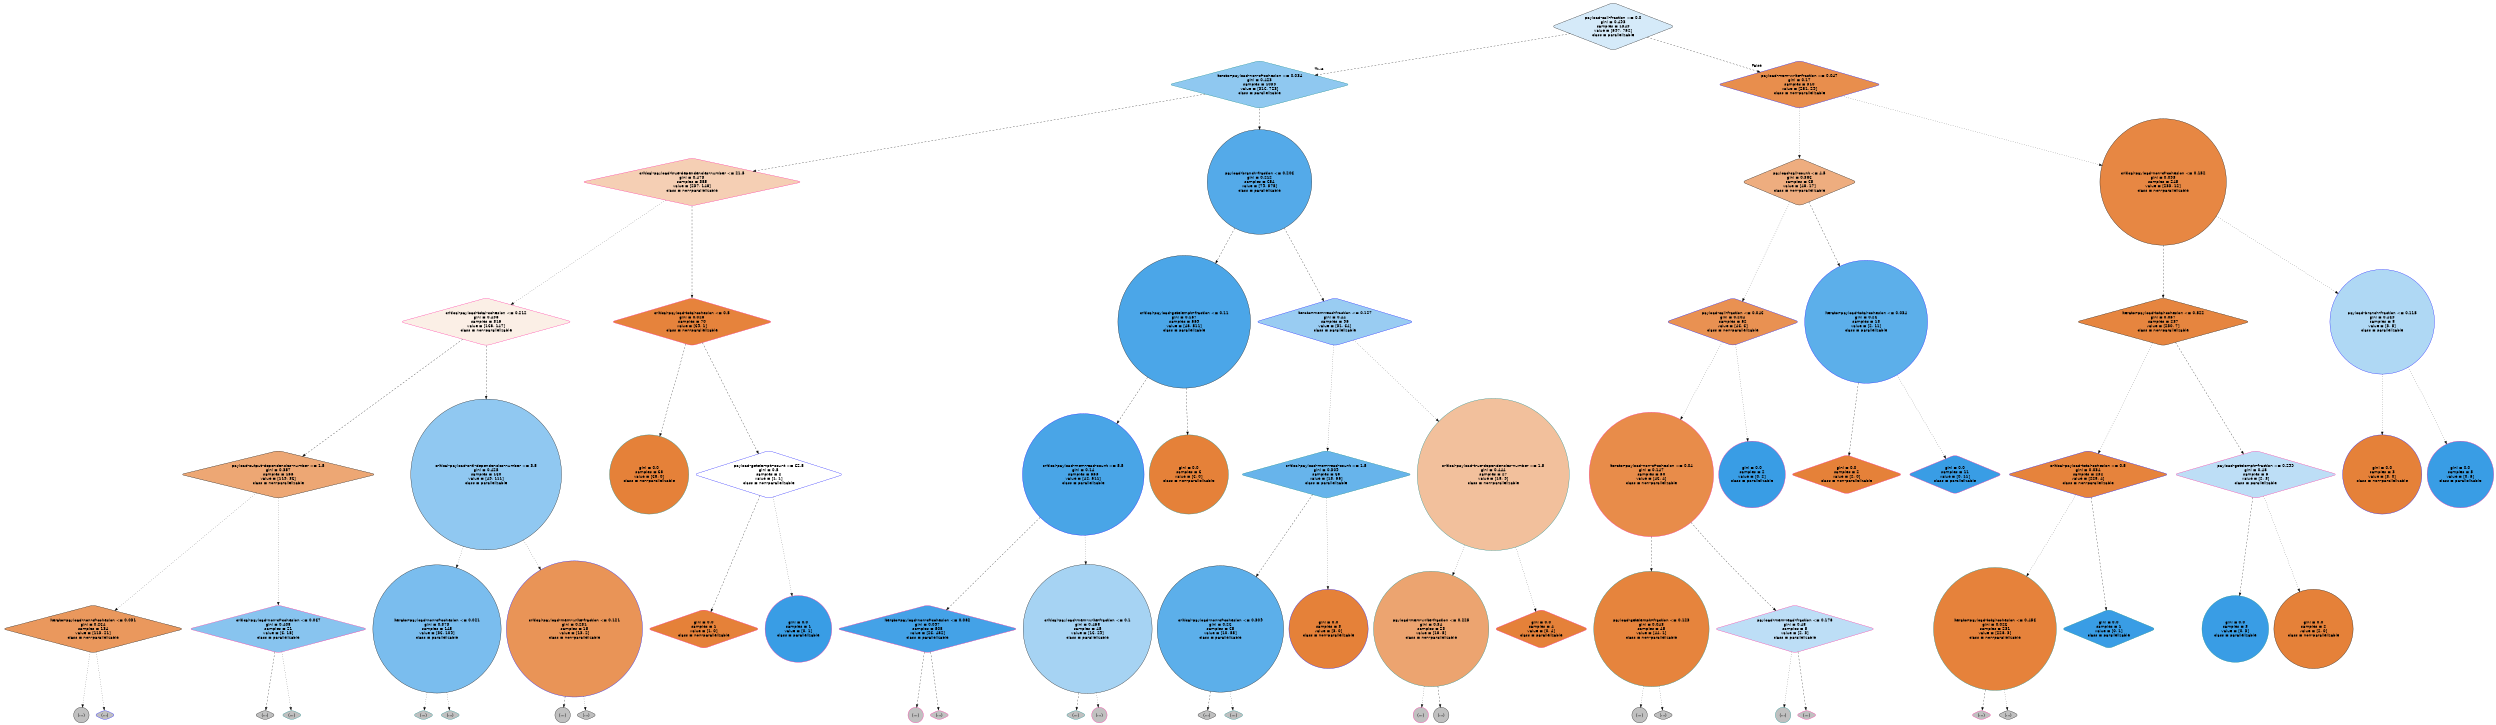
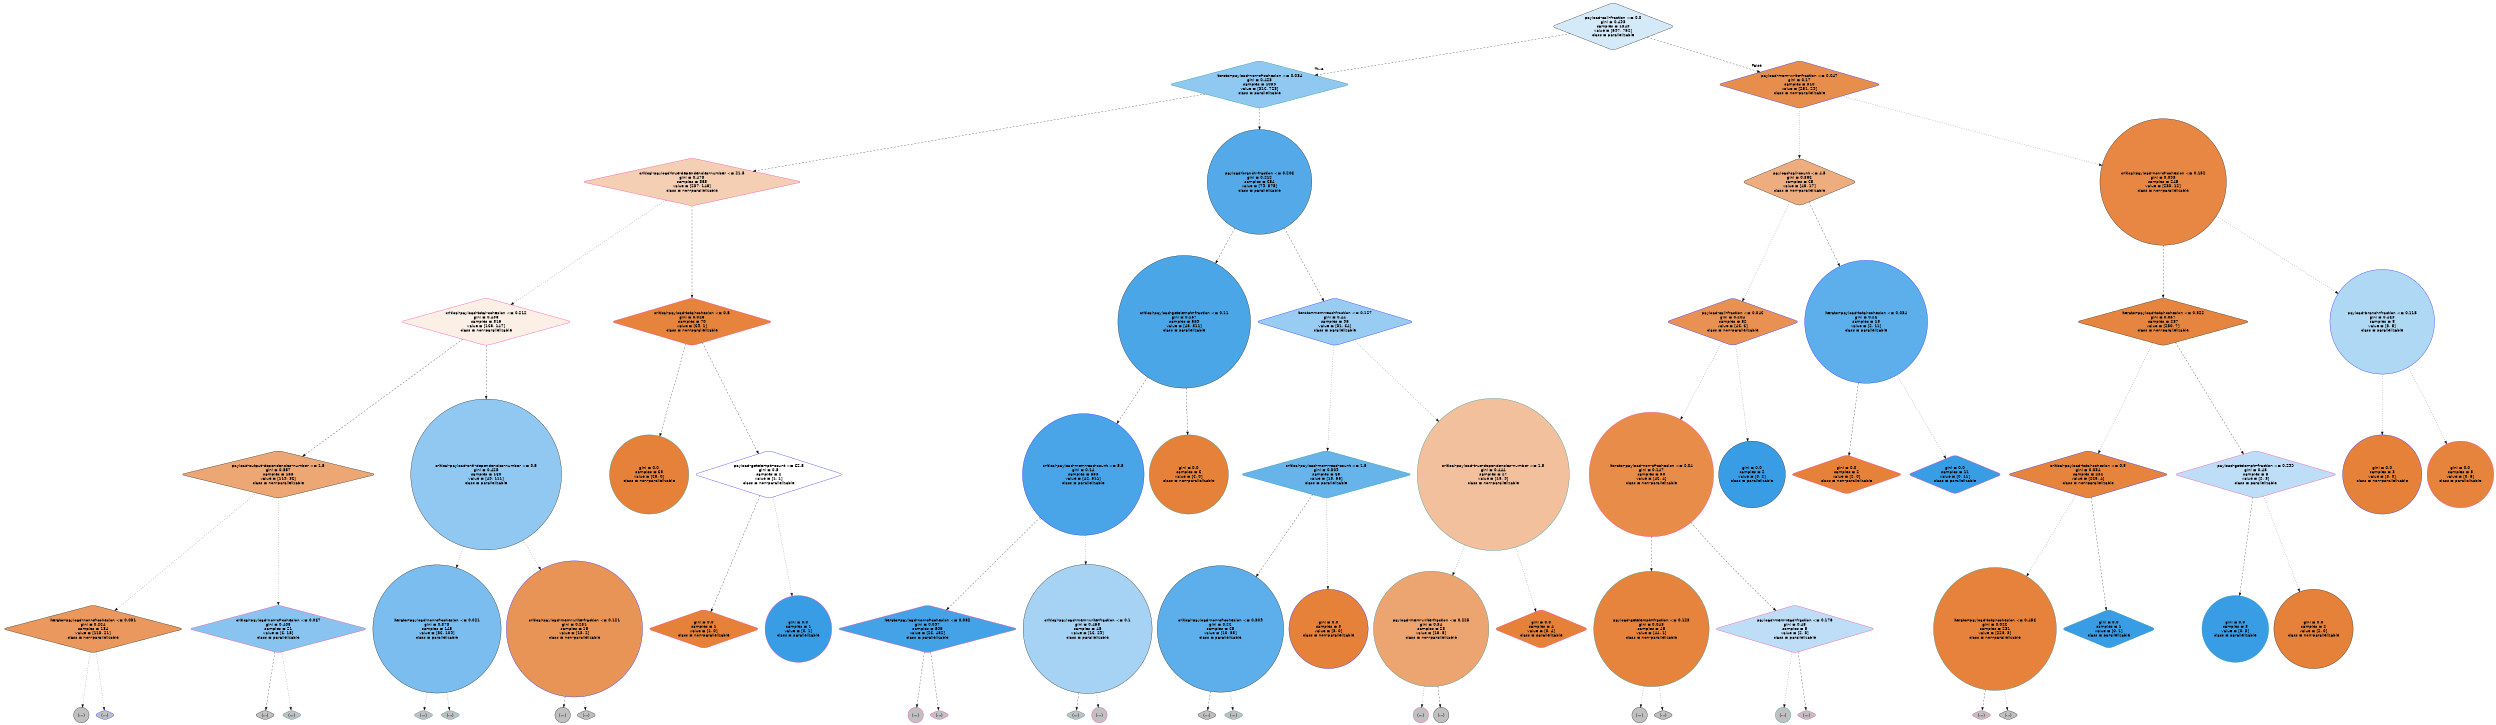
node "gini = 0.0 samples = 2 value = [0, 2] class = parallelizable": color deeppink -> black
node "gini = 0.0 samples = 5 value = [0, 5] class = parallelizable": fillcolor #399de5ff -> #e58139fb
